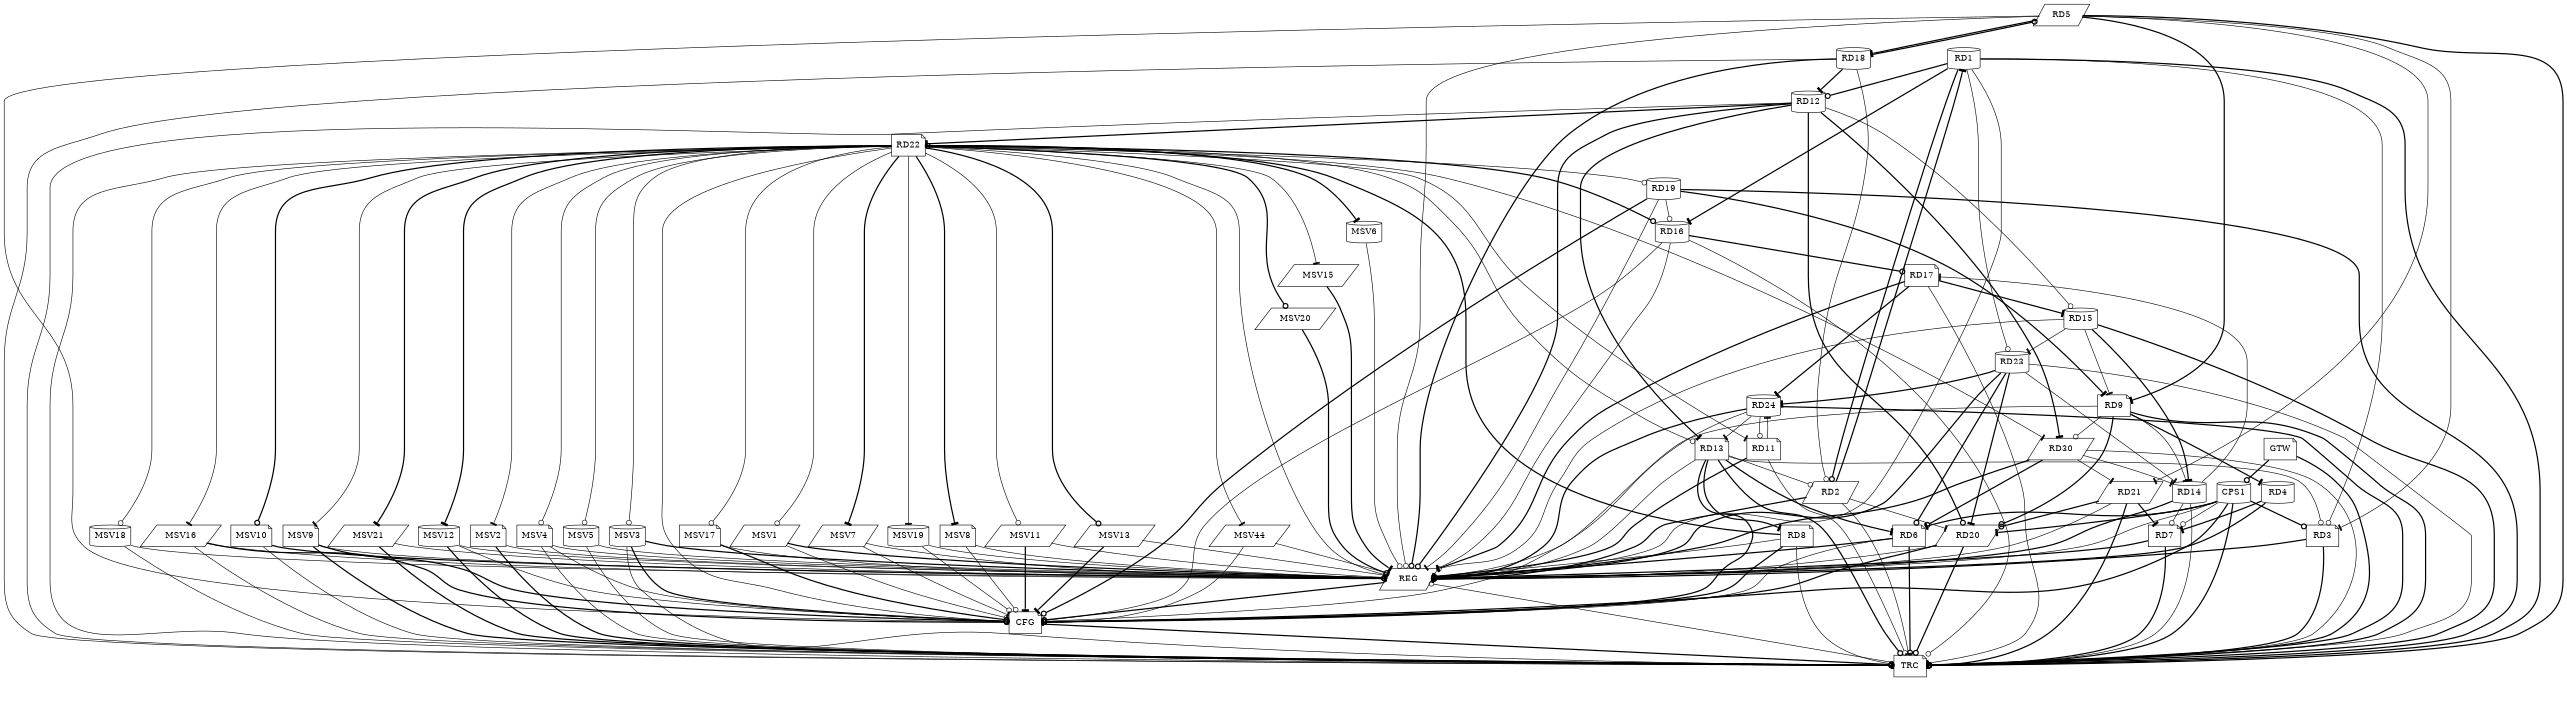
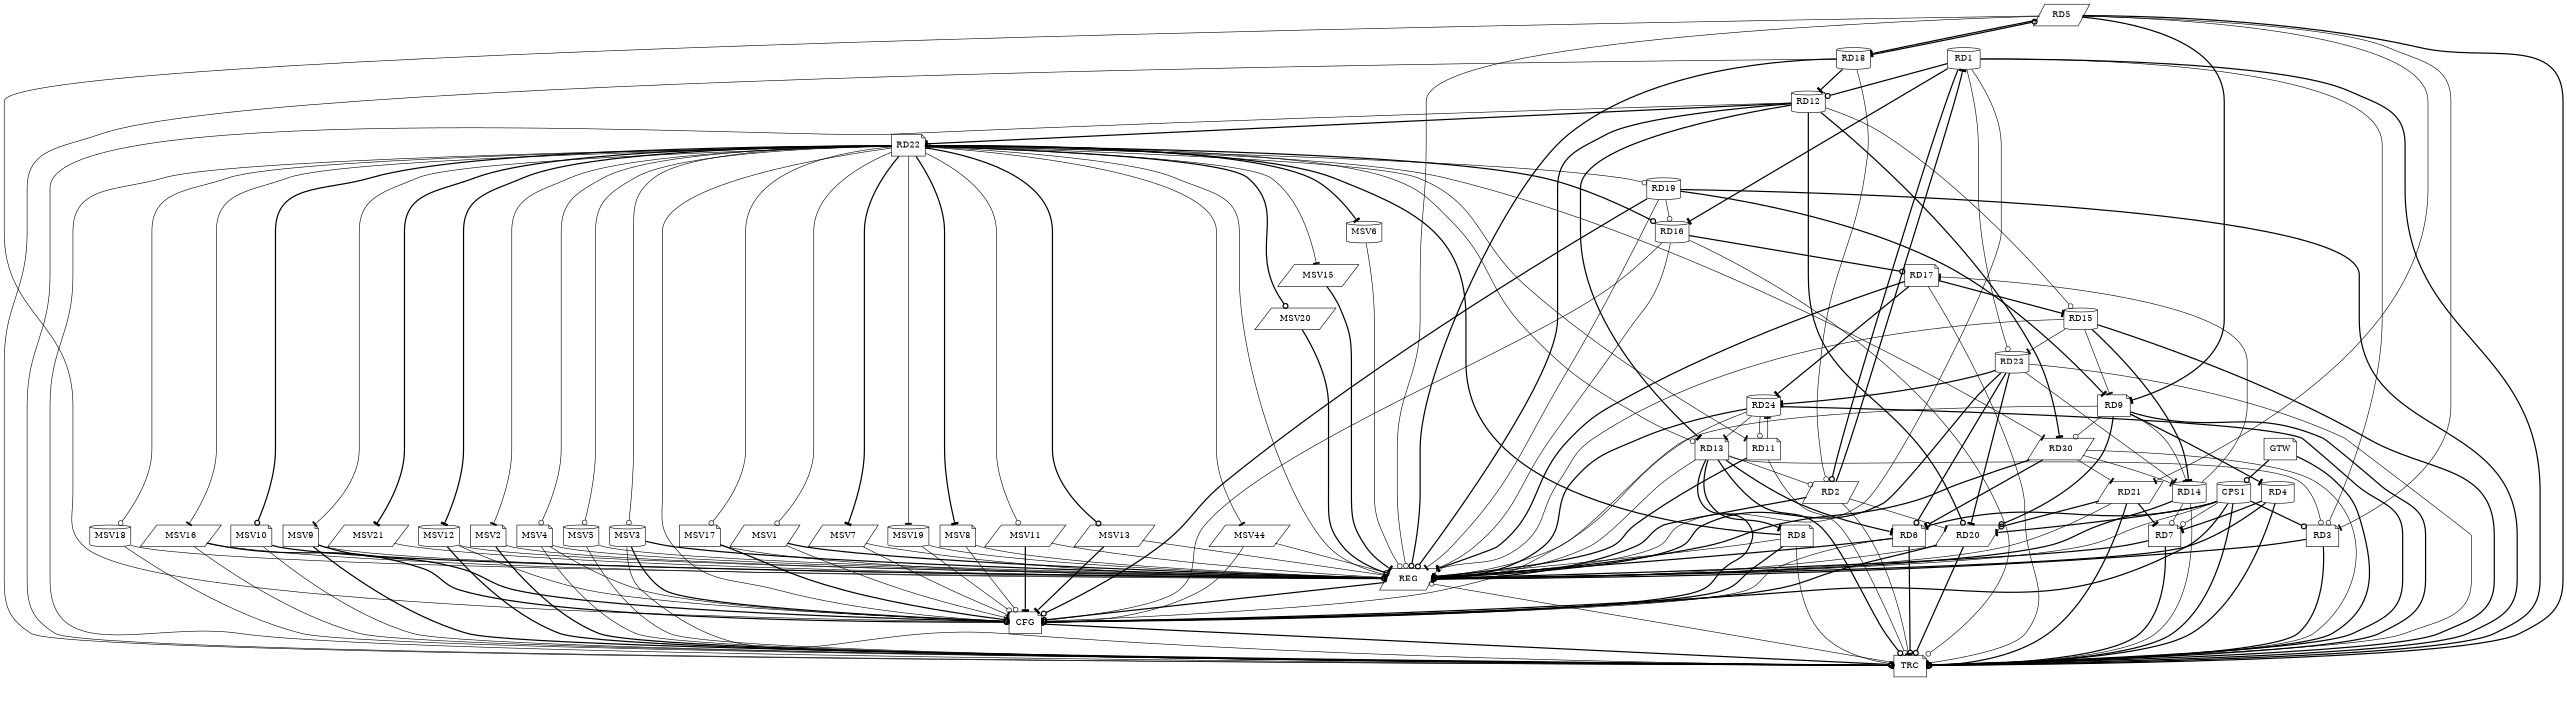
edge "MSV21" -> "TRC": now "RD4" -> "TRC"
